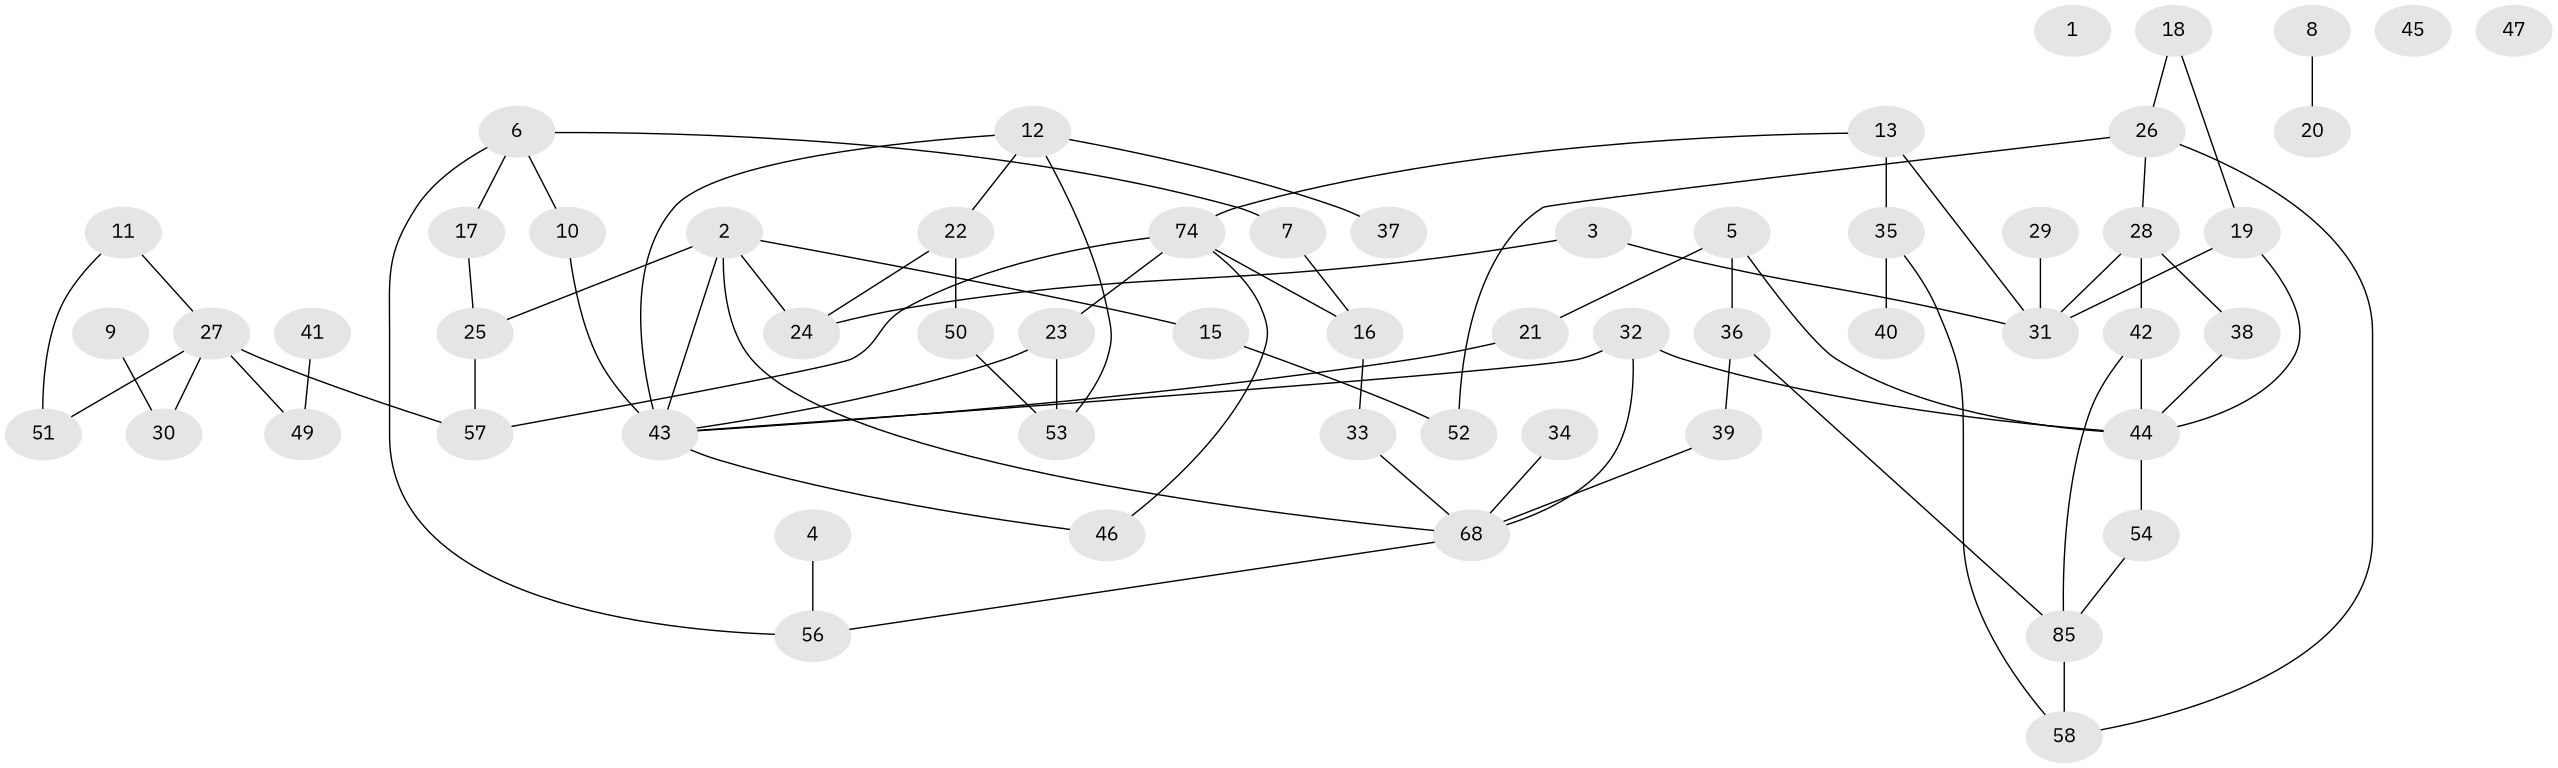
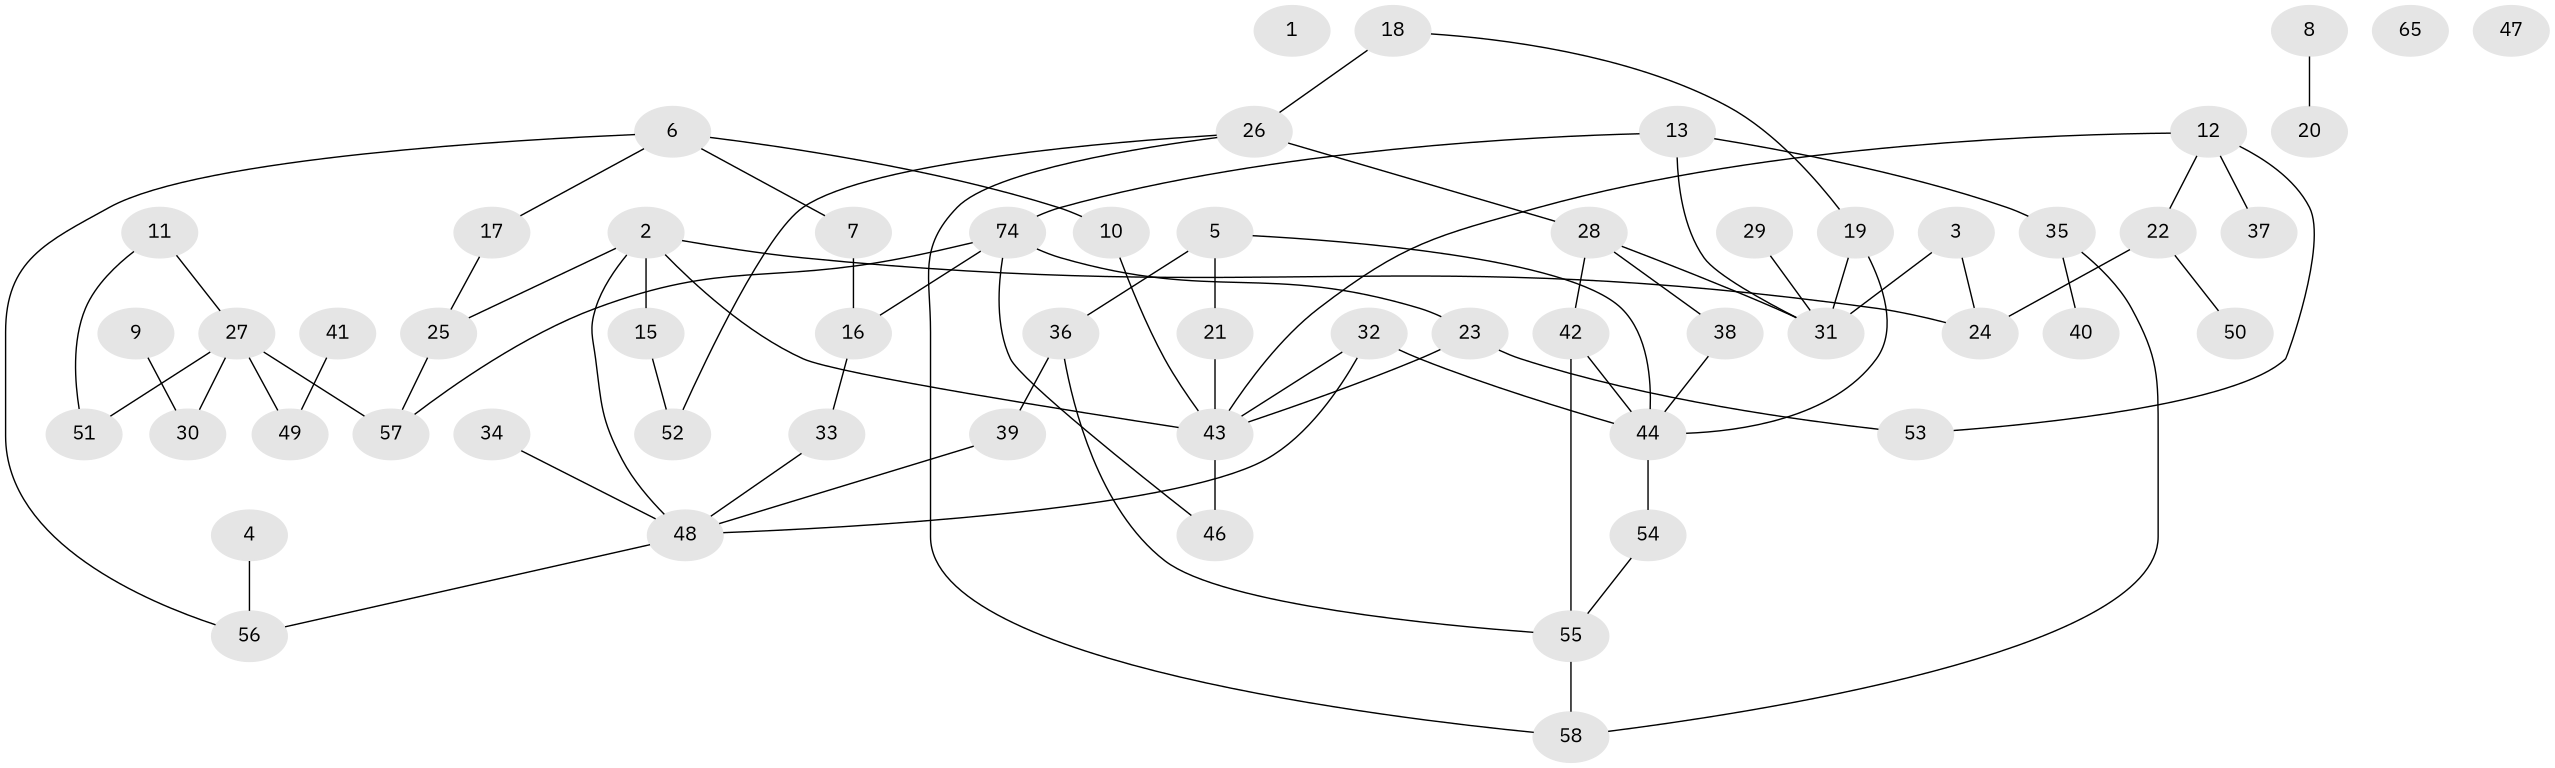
node "45": label "45" -> "65"
edge "50" -- "53": removed
node "68": label "68" -> "48"
node "85": label "85" -> "55"
